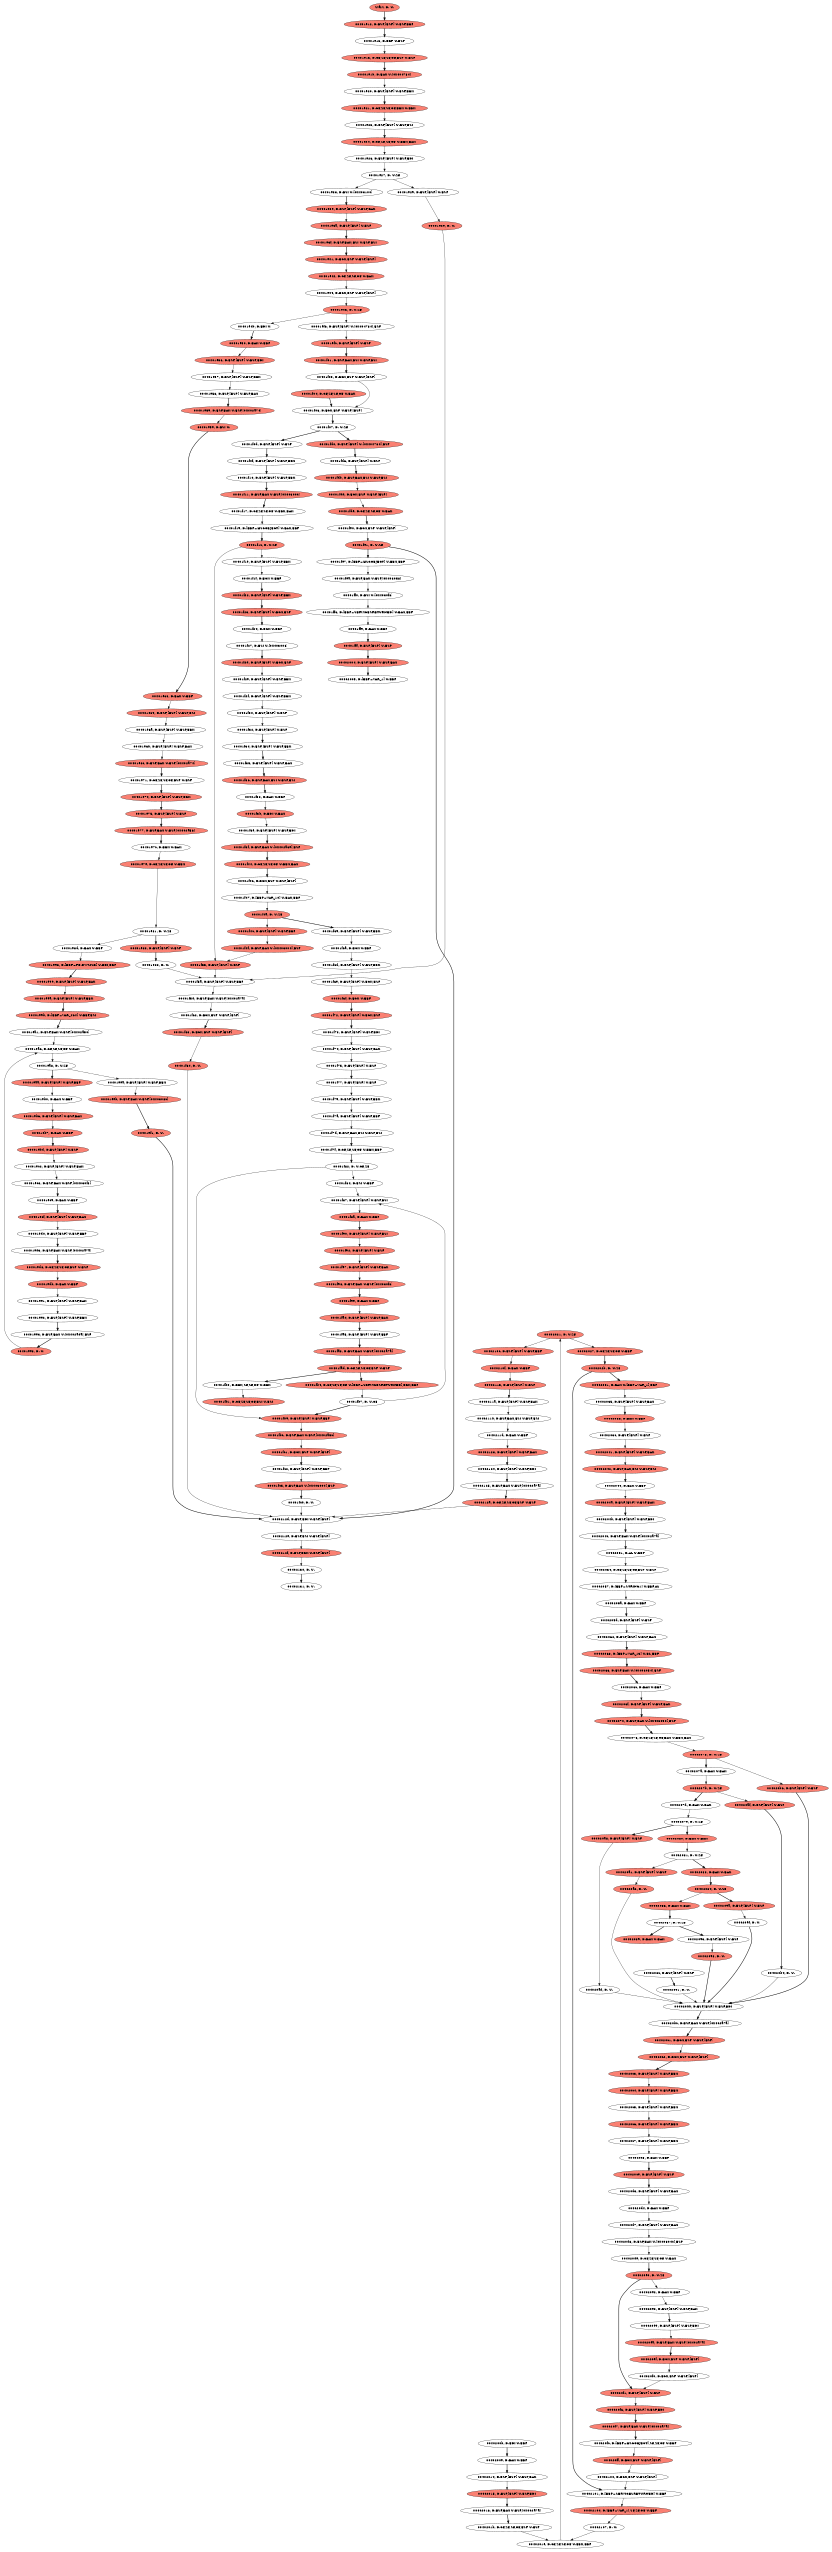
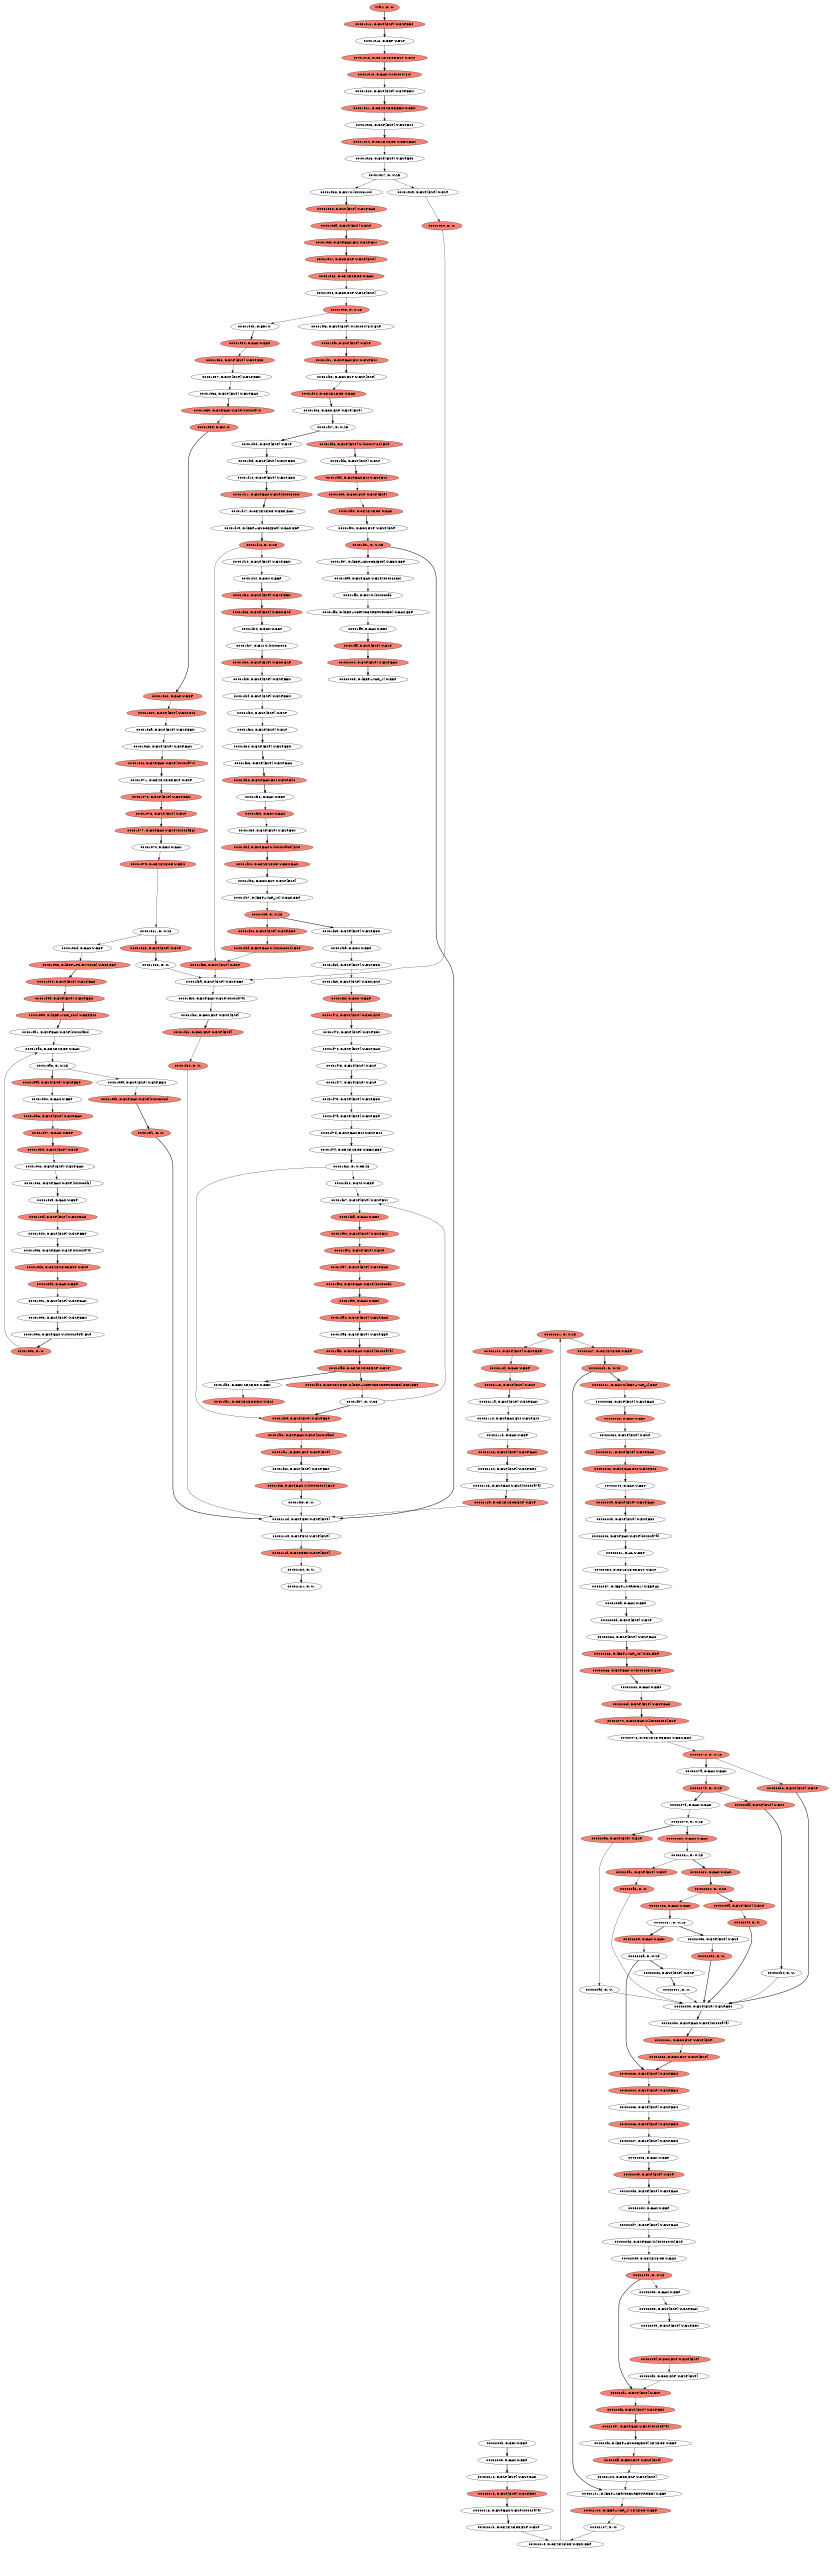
edge "00401f03; D:ECX,ESP U:ESP,[ESP]" -> "00401f06; D:ECX,ESP U:ESP,[ESP]": now "00401f03; D:ECX,ESP U:ESP,[ESP]" -> "00401f04; D:CF,ZF,SF,OF U:EAX"
edge "00401f07; D: U:ZF" -> "00401fd0; D:ESP,[ESP] U:[0x404784],ESP": removed
node "0040209f; D: U:": fillcolor white -> salmon
node "0040208a; D: U:ZF": added
node "004020ea; D:ESP,EAX U:ESP,[0x402a7a]": removed
